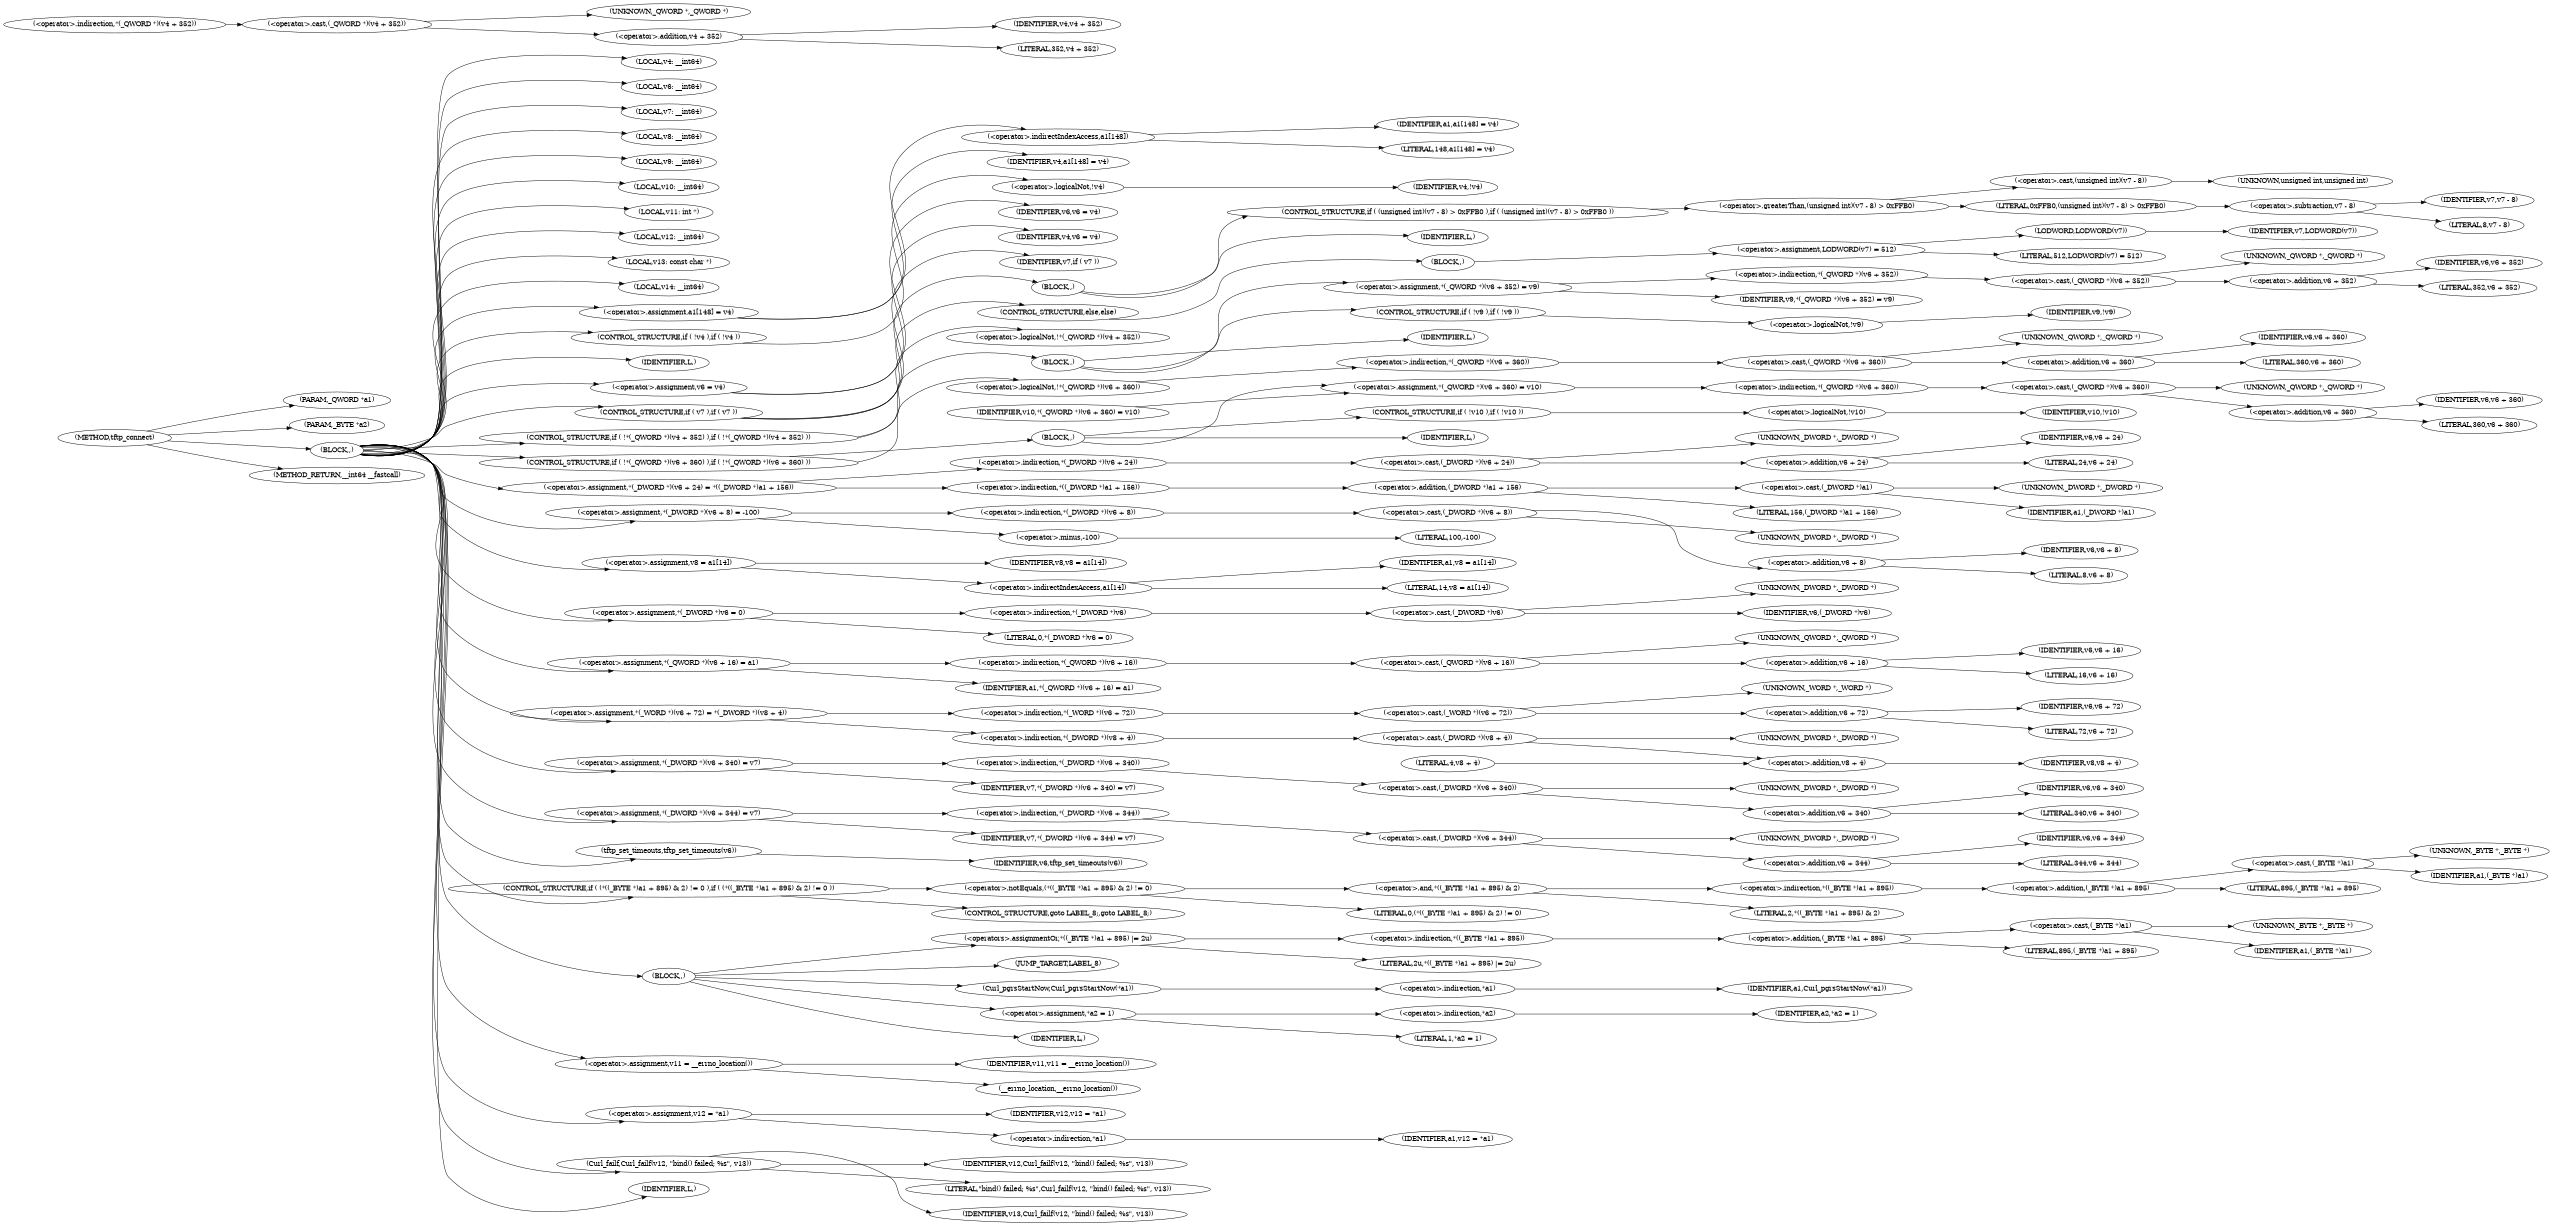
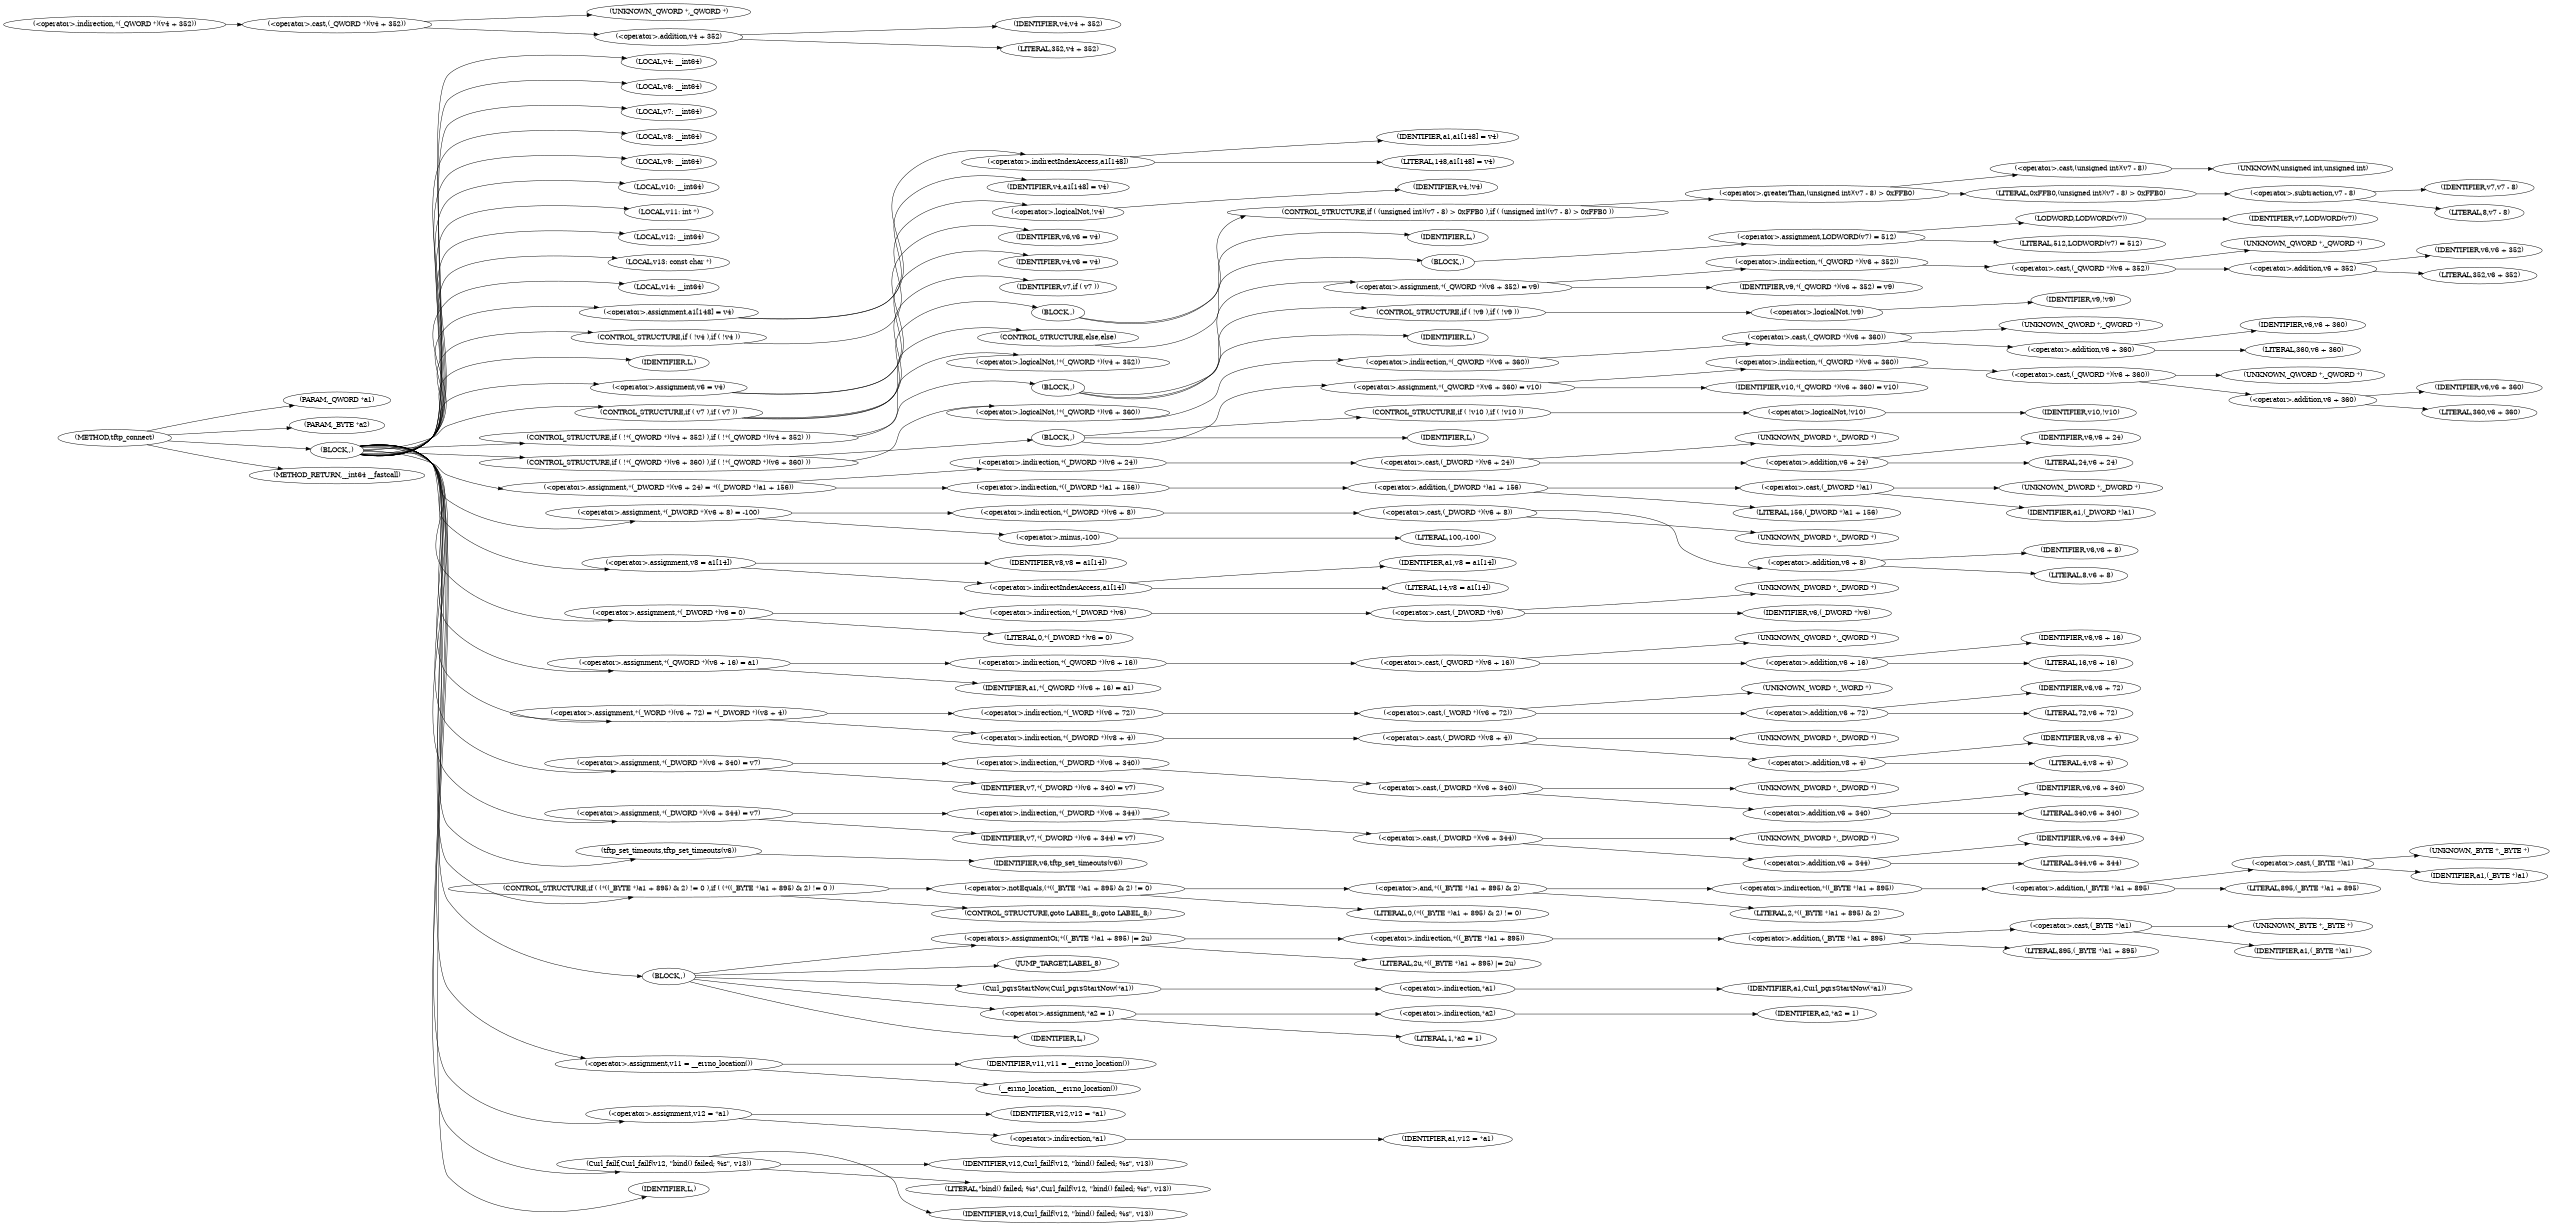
edge "(IDENTIFIER,v10,*(_QWORD *)(v6 + 360) = v10)" -> "(<operator>.assignment,*(_QWORD *)(v6 + 360) = v10)": reversed
edge "(LITERAL,4,v8 + 4)" -> "(<operator>.addition,v8 + 4)": reversed
